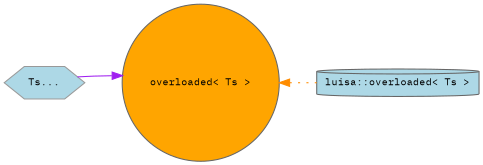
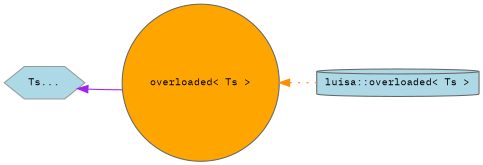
edge "Ts..." -> "overloaded< Ts >": reversed
